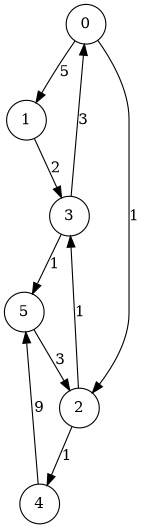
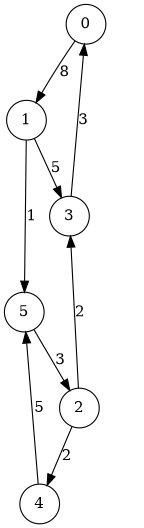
edge "0" -> "1": label "5" -> "8"
edge "1" -> "3": label "2" -> "5"
edge "0" -> "2": removed, label "1"
edge "3" -> "5": now "1" -> "5"
edge "2" -> "3": label "1" -> "2"
edge "4" -> "5": label "9" -> "5"
edge "2" -> "4": label "1" -> "2"
